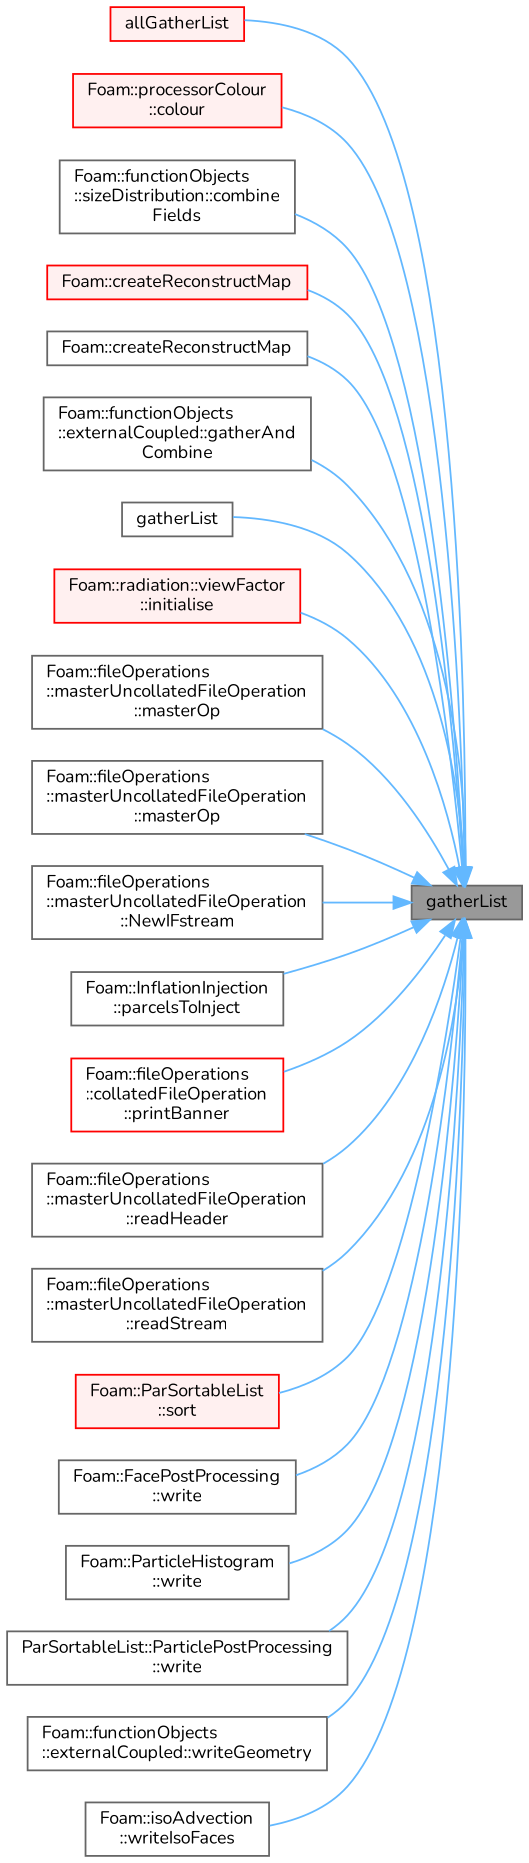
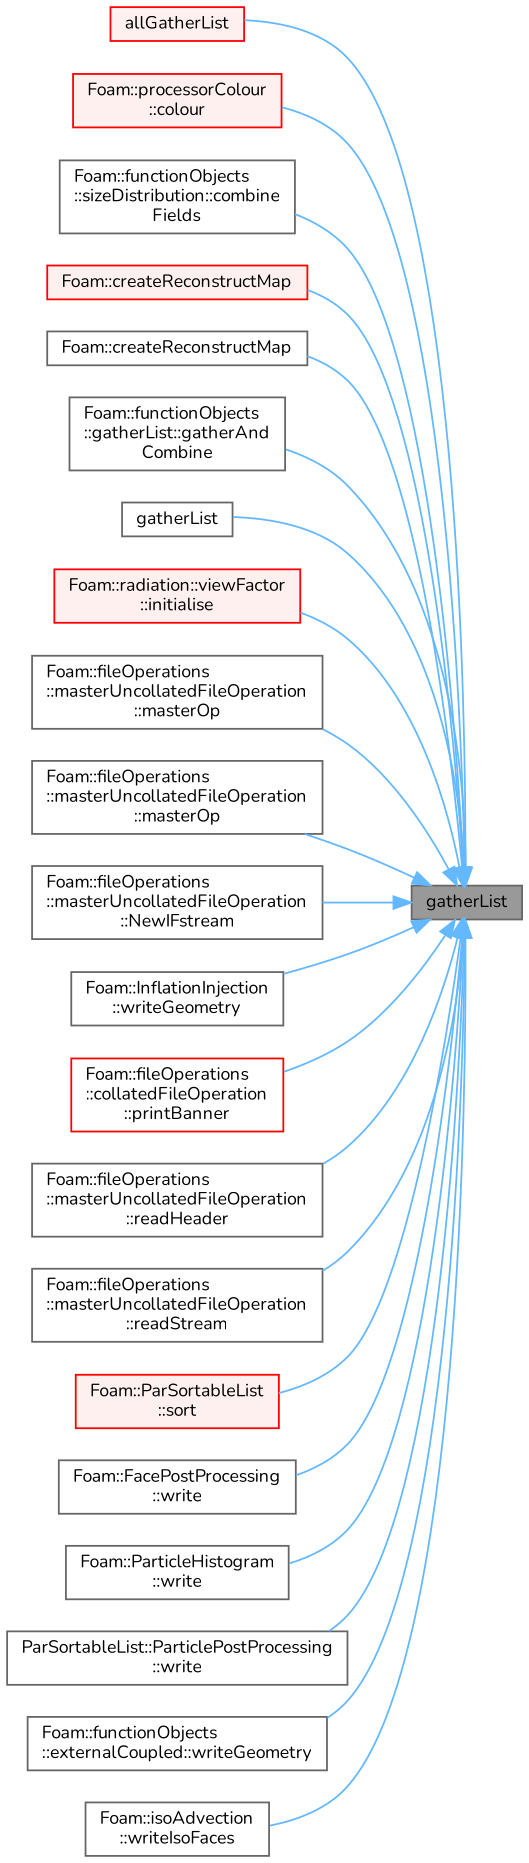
node "Foam::functionObjects ::externalCoupled::gatherAnd Combine": label "Foam::functionObjects ::externalCoupled::gatherAnd Combine" -> "Foam::functionObjects ::gatherList::gatherAnd Combine"
node "Foam::InflationInjection ::parcelsToInject": label "Foam::InflationInjection ::parcelsToInject" -> "Foam::InflationInjection ::writeGeometry"
